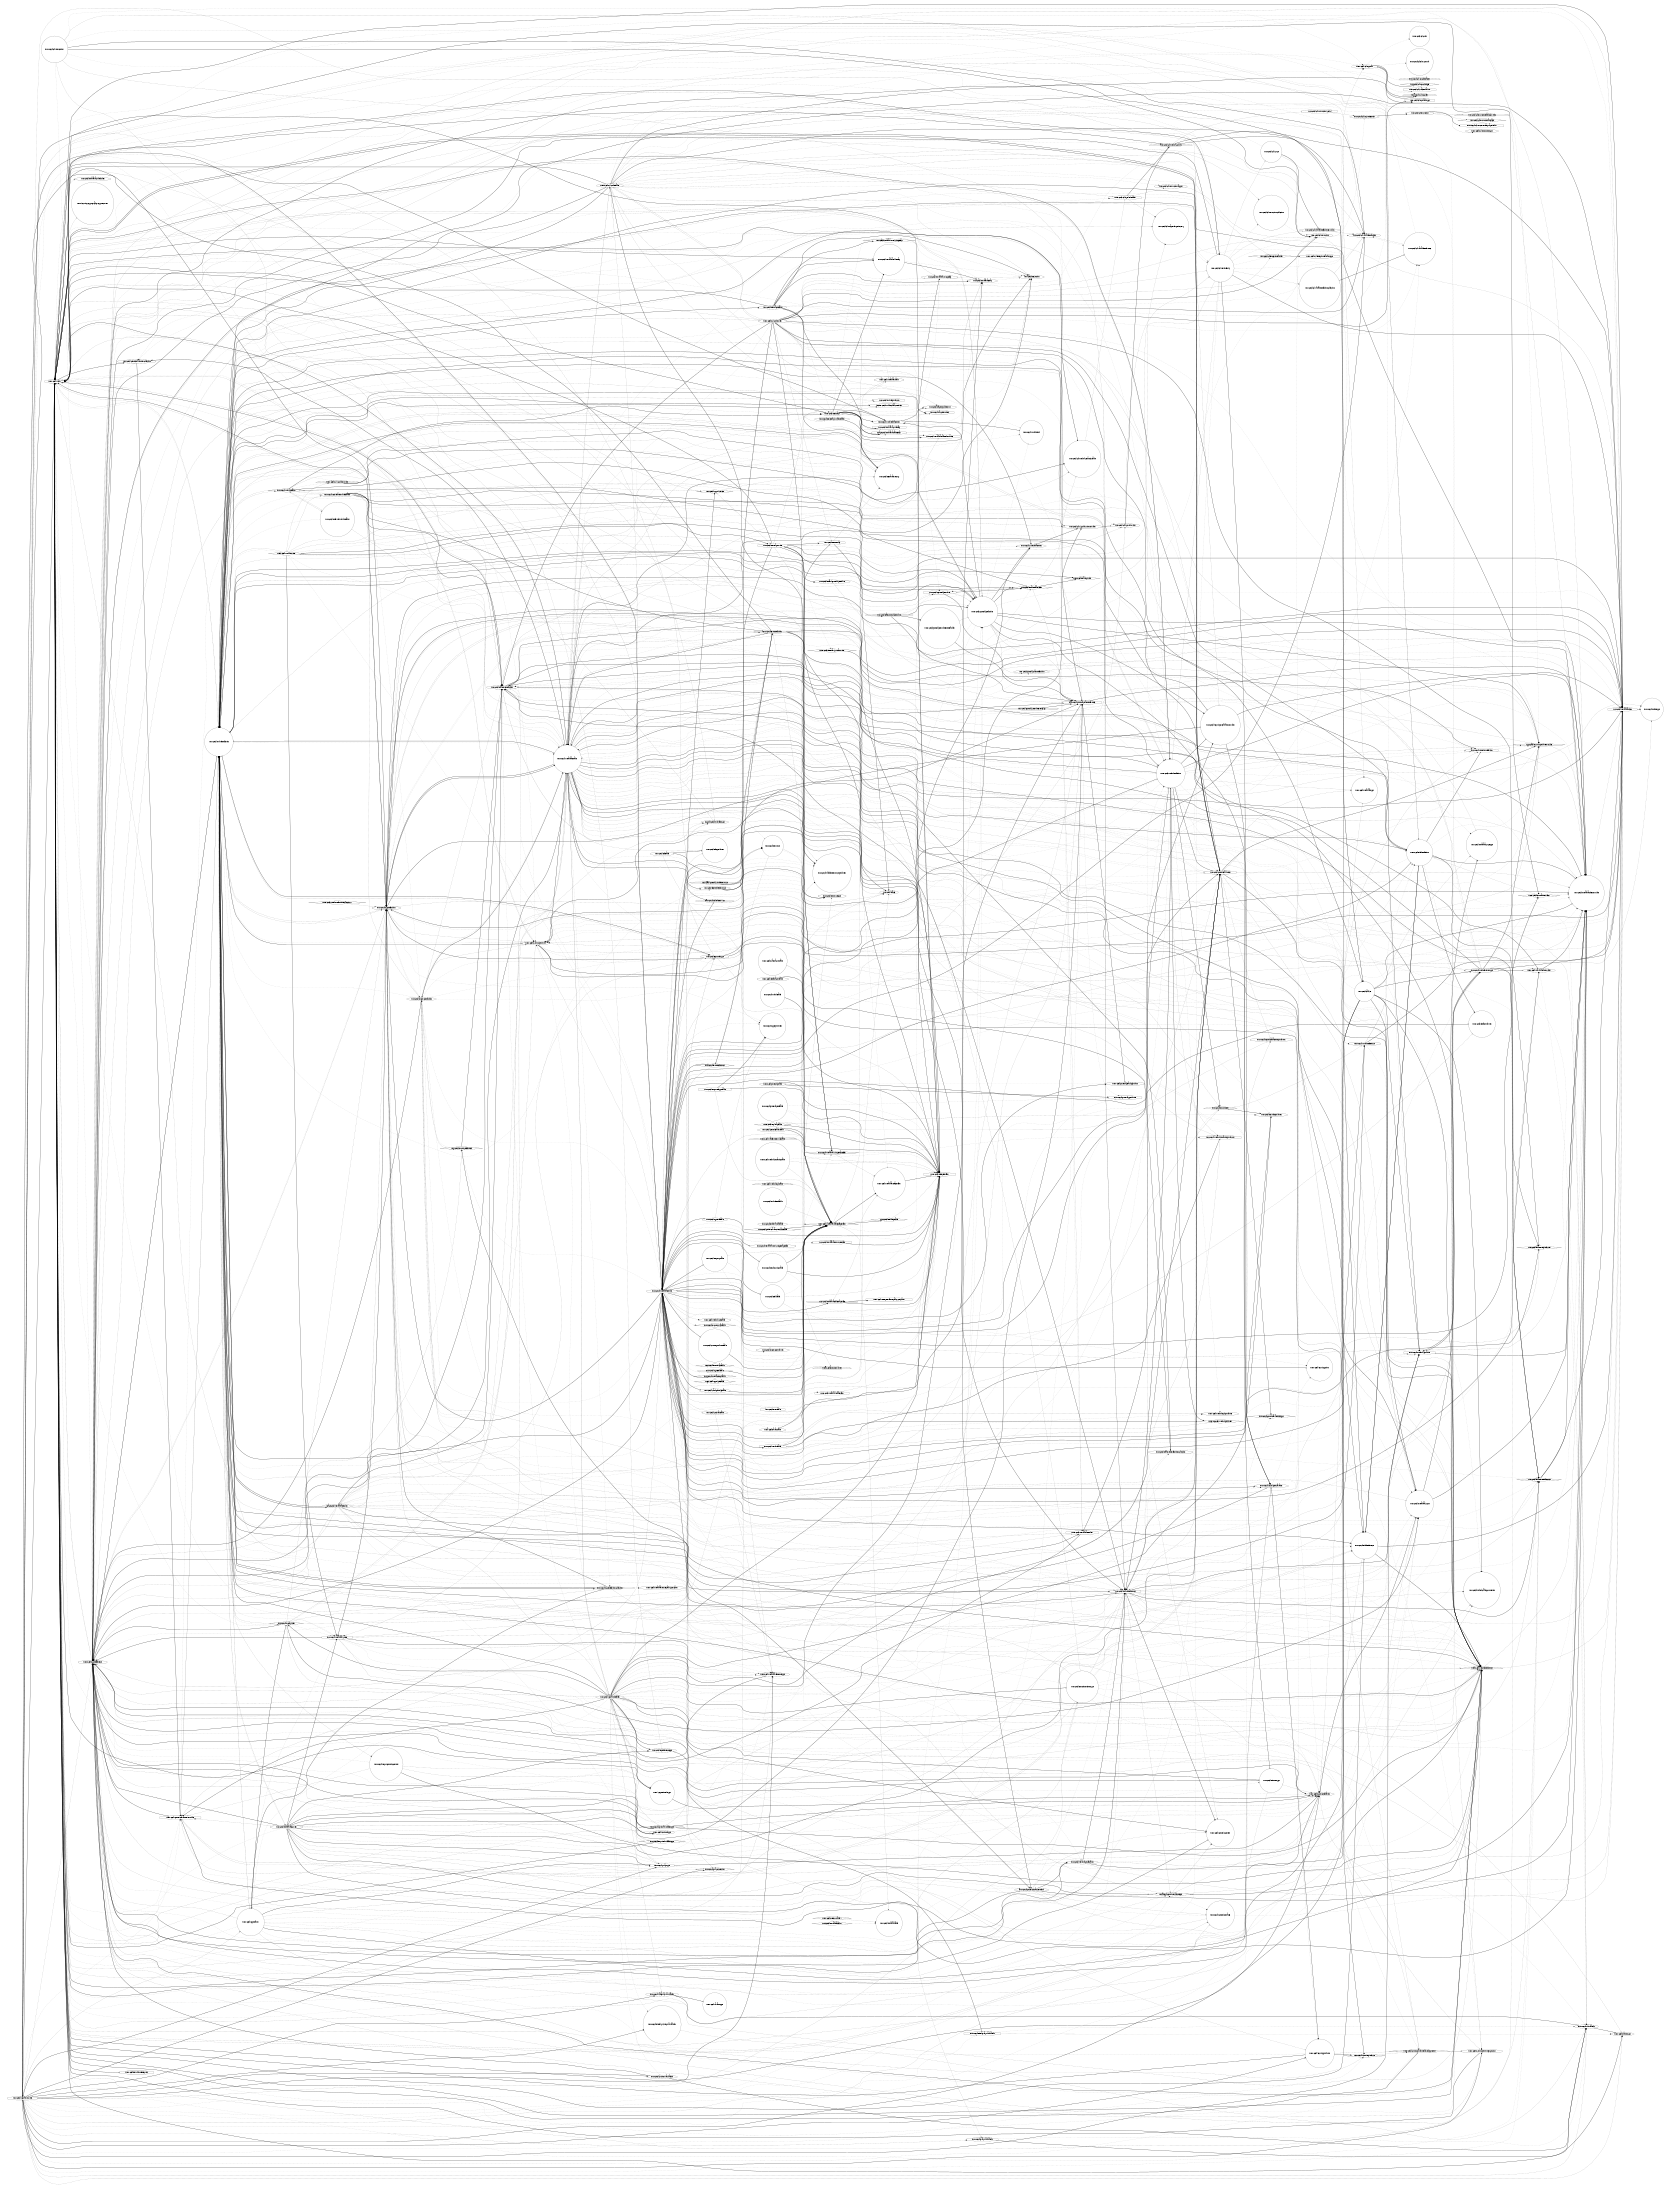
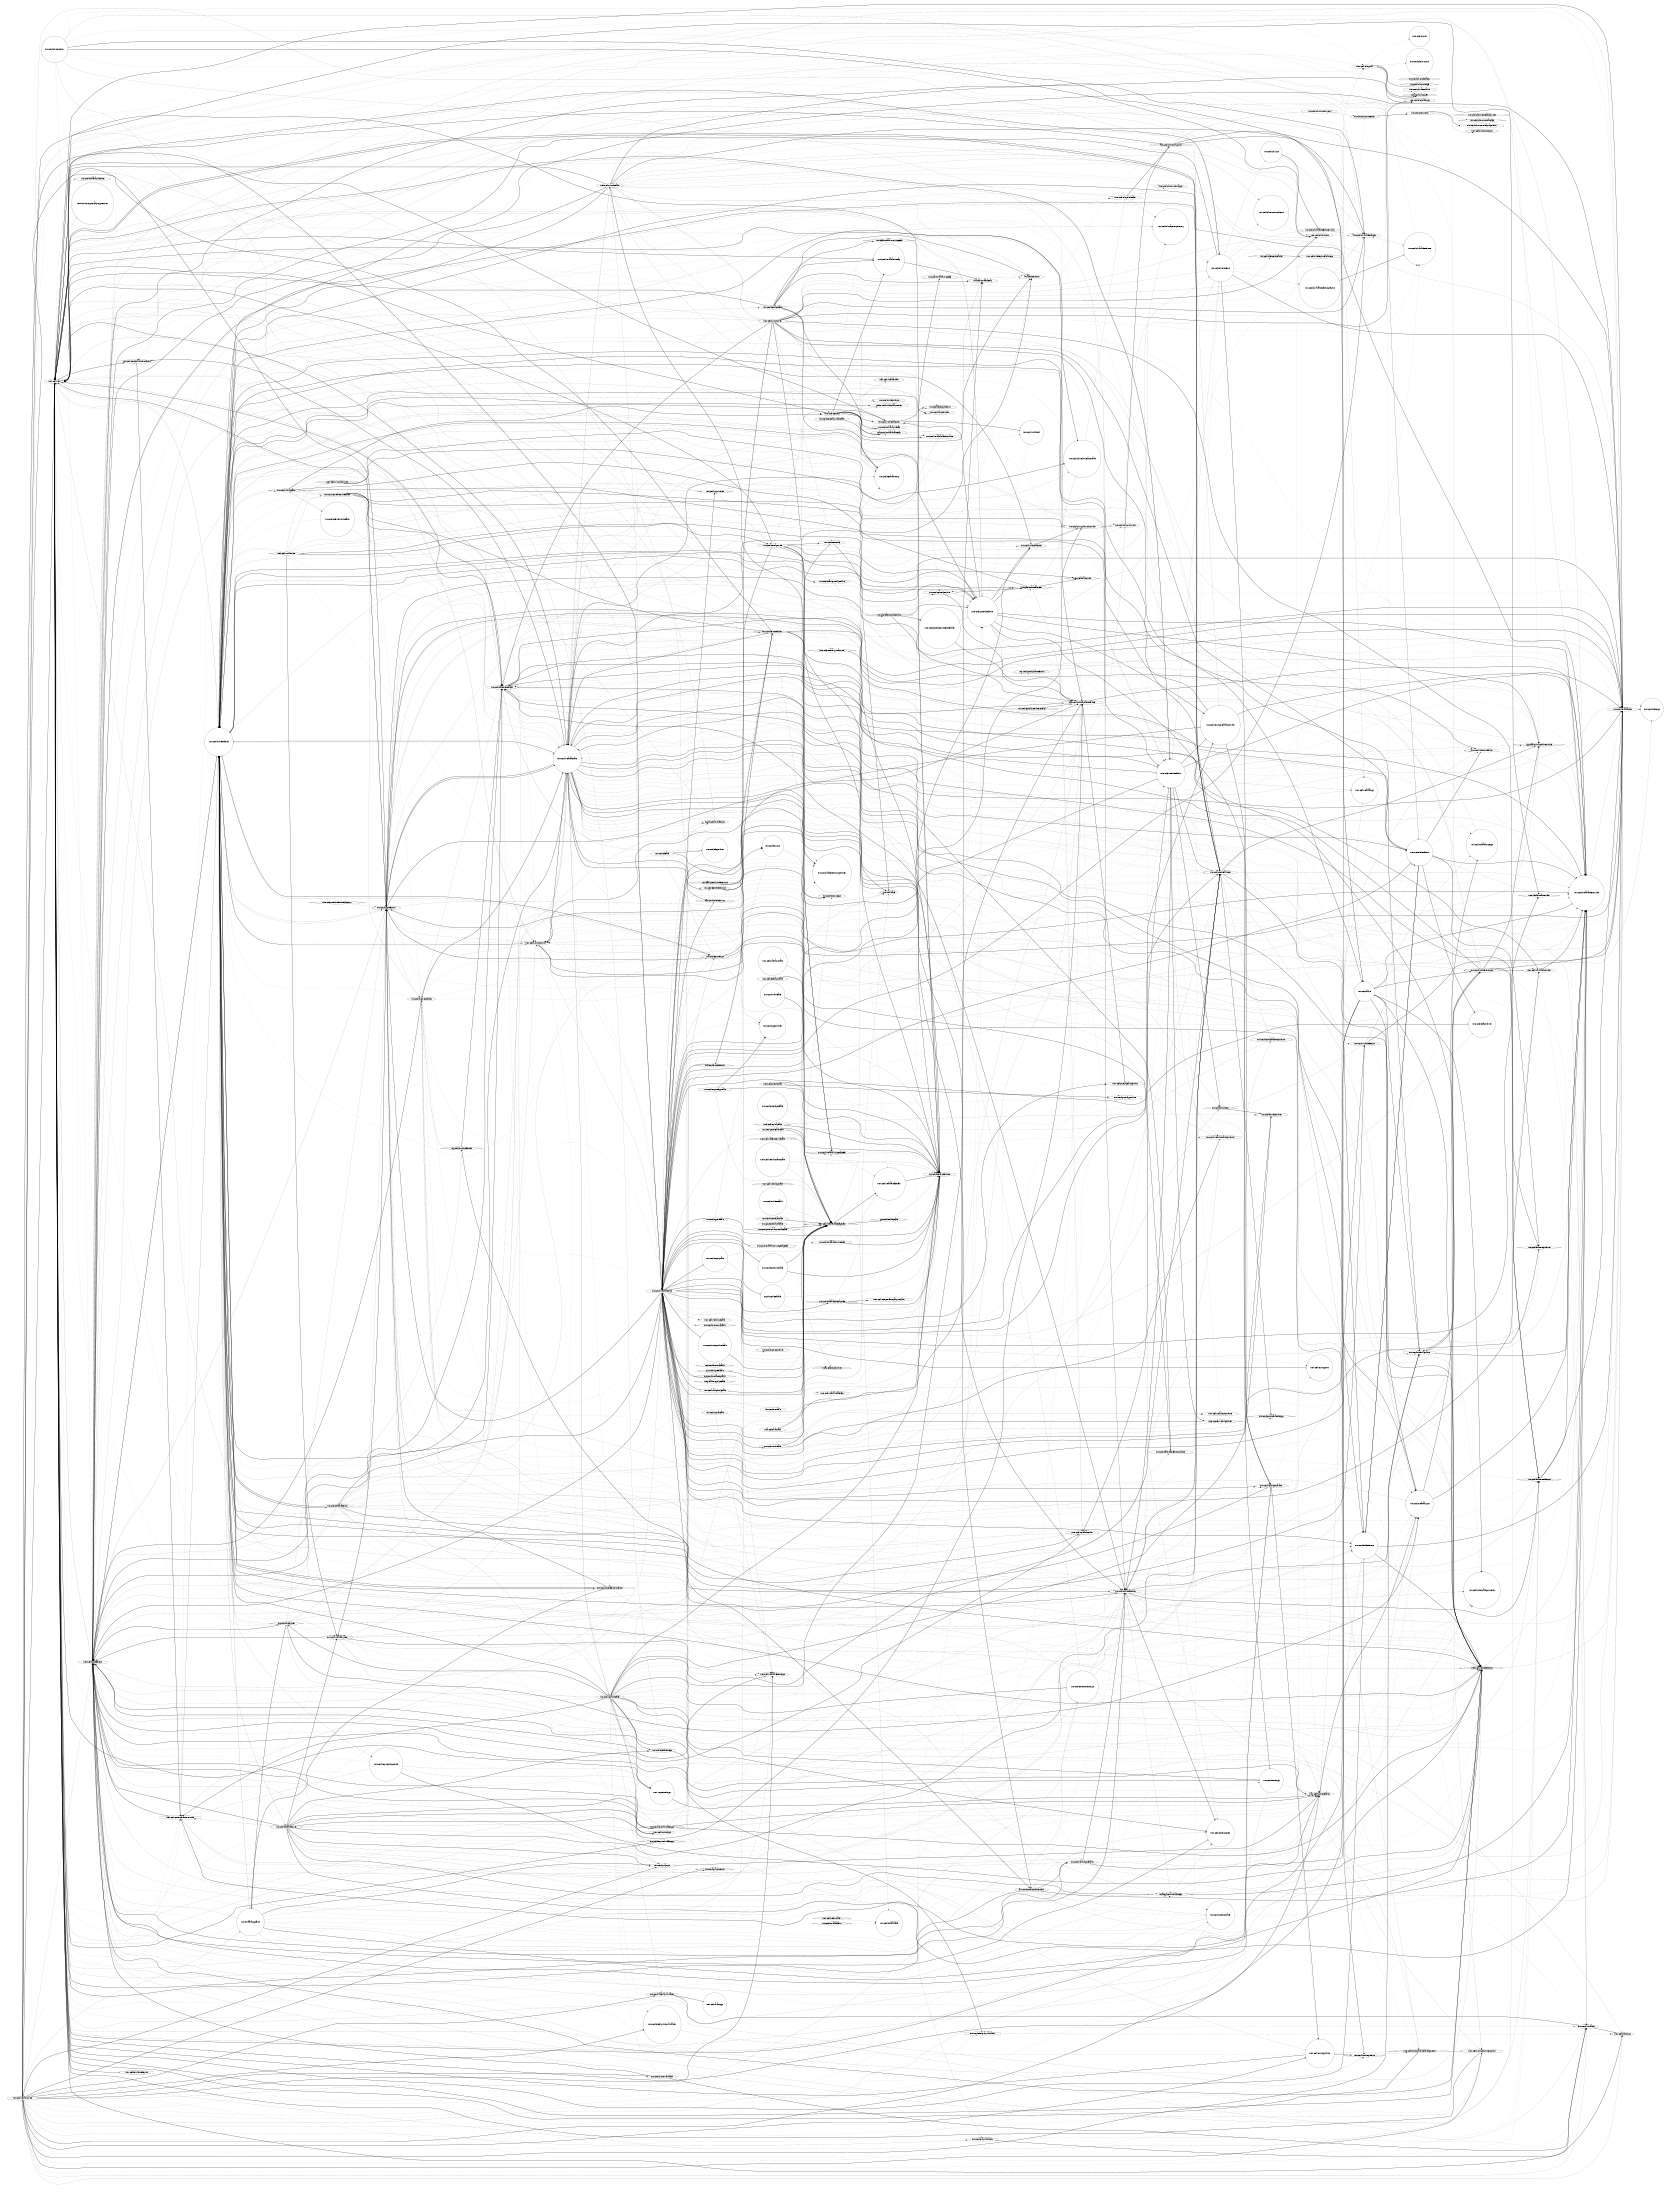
edge "Mono.Cecil.ModuleDefinition" -> "Mono.Cecil.PE.ImageReader": style bold -> dashed
node "Mono.Cecil.PE.ByteBuffer": label "Mono.Cecil.PE.ByteBuffer" -> "Mono.Cecil.PE.TargetRuntime"
node "Mono.Cecil.NestedClassTable": added
node "Mono.Cecil.FieldTable": label "Mono.Cecil.FieldTable" -> "OpCode.Cecil.FieldTable"
node "Mono.Cecil.TypeSpecTable": label "Mono.Cecil.TypeSpecTable" -> "Mono.CallSite.TypeSpecTable"
node "Image.Cecil.MetadataResolver": label "Image.Cecil.MetadataResolver" -> "Mono.Cecil.MetadataResolver"
node "Mono.Cecil.Metadata.RowEqualityComparer": removed
node "Mono.Cecil.TypeParser": label "Mono.Cecil.TypeParser" -> "Mono.Metadata.TypeParser"
edge "Mono.Cecil.Mixin" -> "Mono.Cecil.SecurityDeclaration": style dashed -> bold
